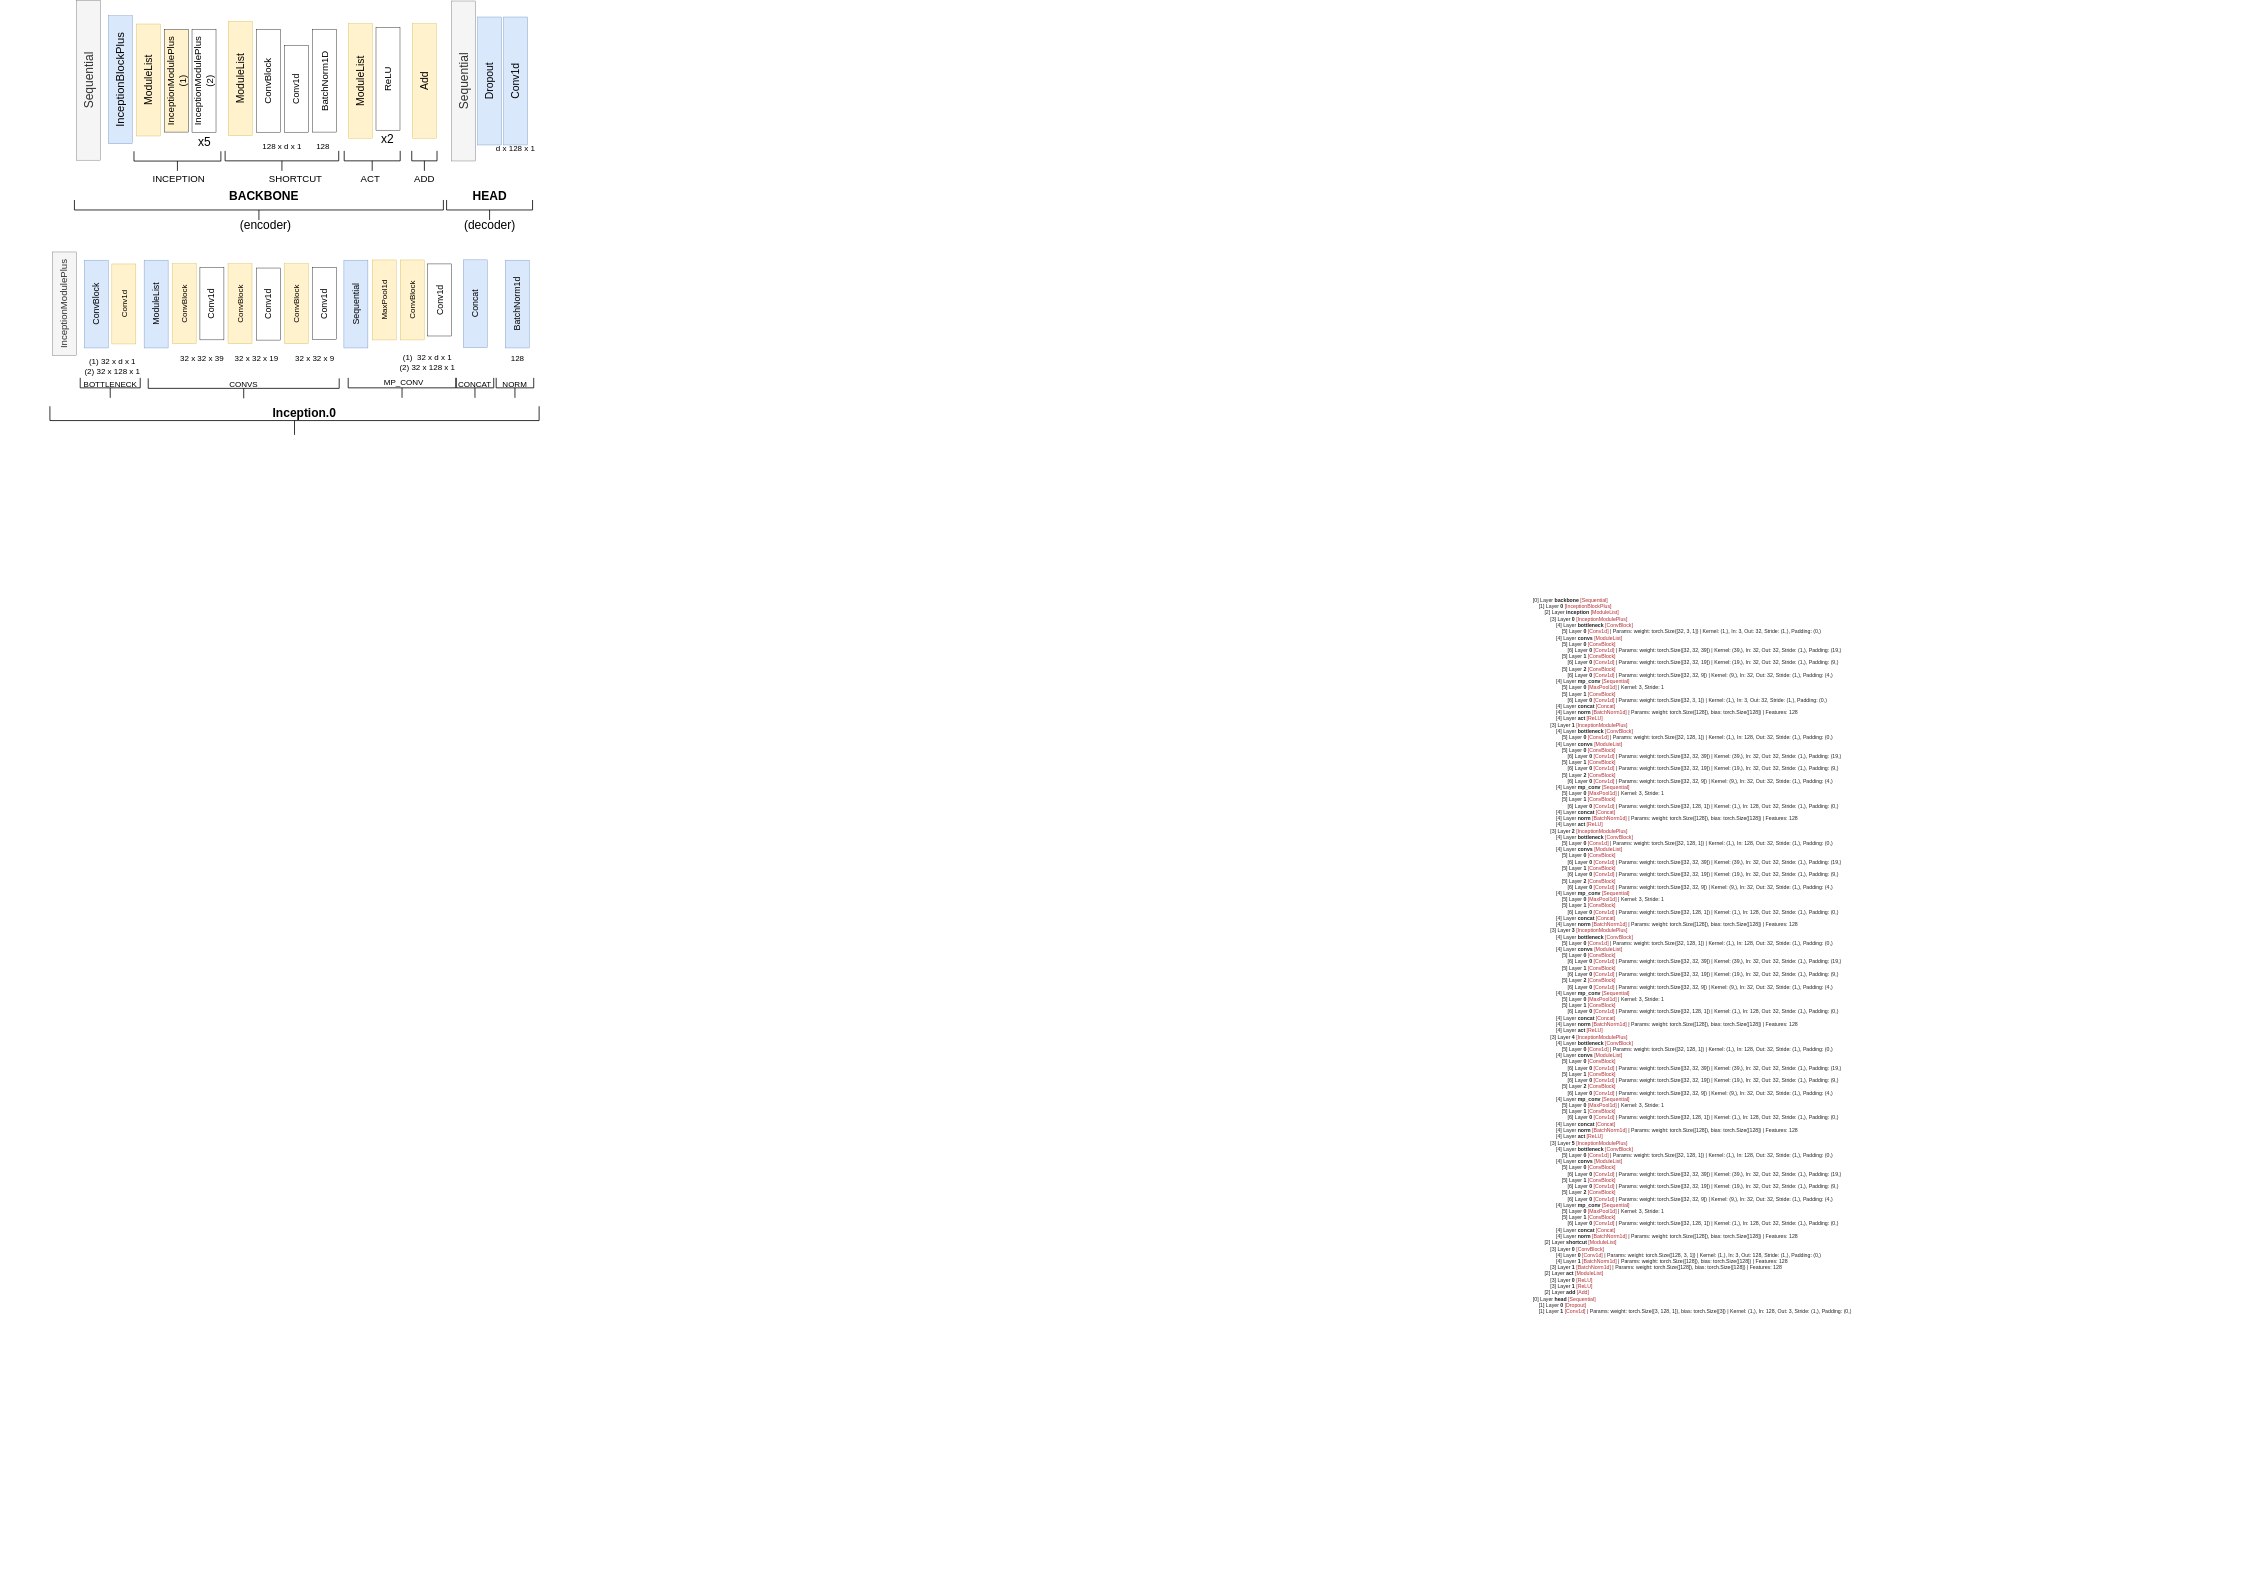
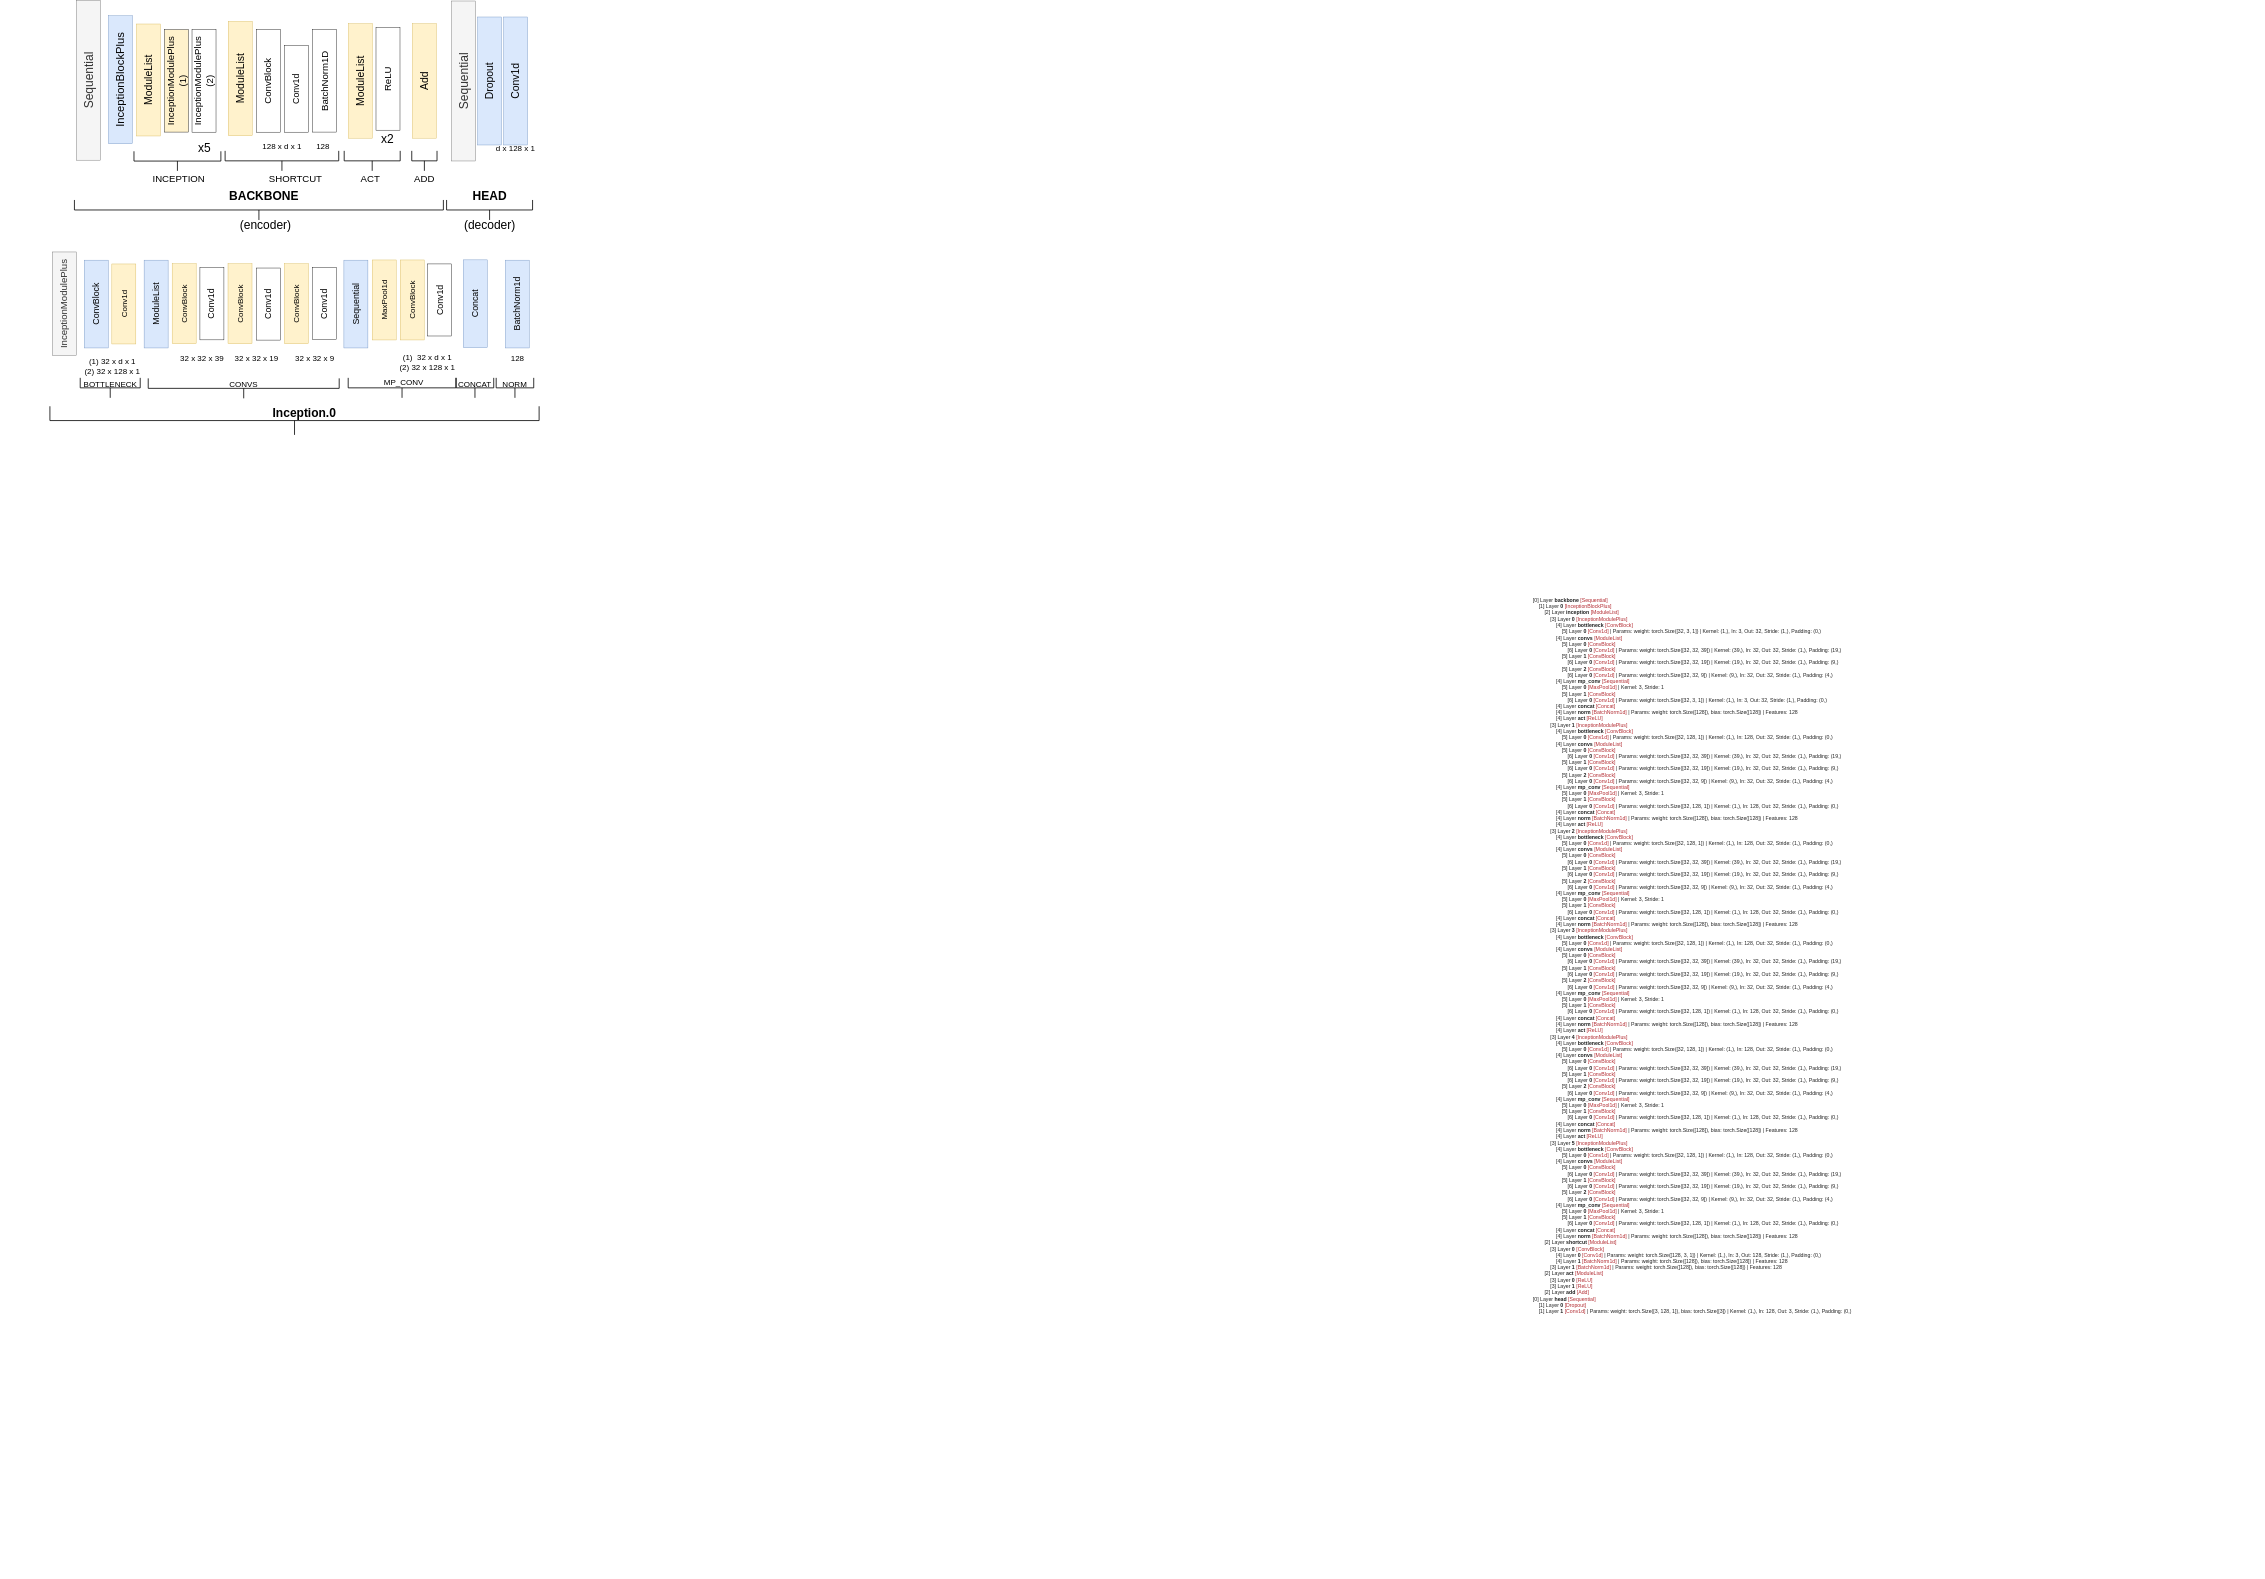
node "x5": moved (204, 141) -> (204, 147)
